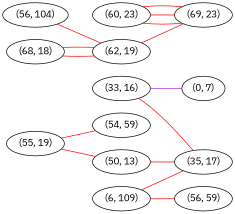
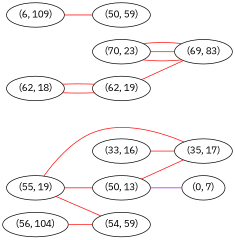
node "(60, 23)": label "(60, 23)" -> "(70, 23)"
node "(69, 23)": label "(69, 23)" -> "(69, 83)"
edge "(56, 104)" -- "(62, 19)": now "(56, 104)" -- "(54, 59)"
node "(68, 18)": label "(68, 18)" -> "(62, 18)"
edge "(33, 16)" -- "(0, 7)": now "(50, 13)" -- "(0, 7)"
edge "(35, 17)" -- "(6, 109)": now "(35, 17)" -- "(55, 19)"
node "(56, 59)": label "(56, 59)" -> "(50, 59)"
